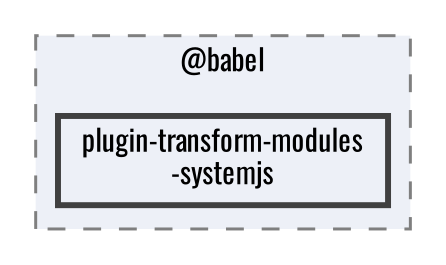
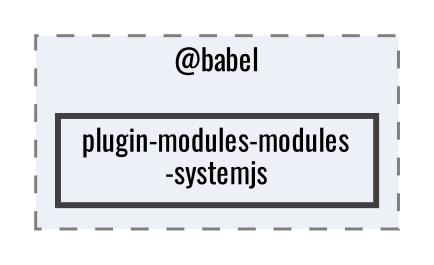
node "plugin-transform-modules -systemjs": label "plugin-transform-modules -systemjs" -> "plugin-modules-modules -systemjs"
